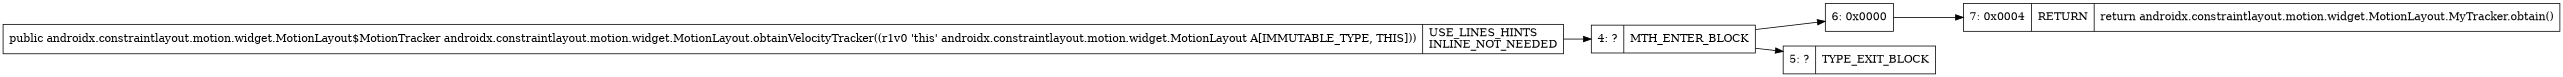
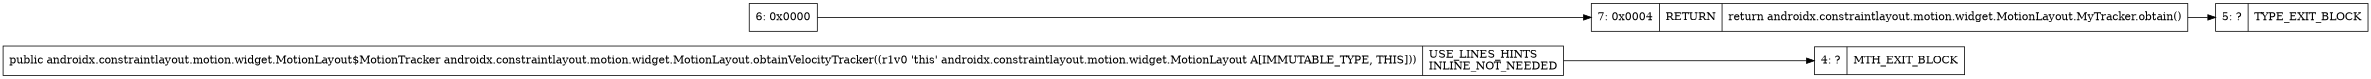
edge "4: ?" -> "6: 0x0000": removed
node "4: ?": text "MTH_ENTER_BLOCK" -> "MTH_EXIT_BLOCK"
edge "4: ?" -> "5: ?": now "7: 0x0004" -> "5: ?"
